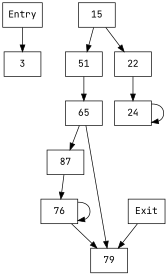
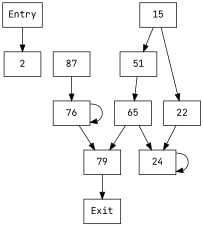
node "3": label "3" -> "2"
edge "65" -> "87": now "65" -> "24"
edge "Exit" -> "79": reversed
